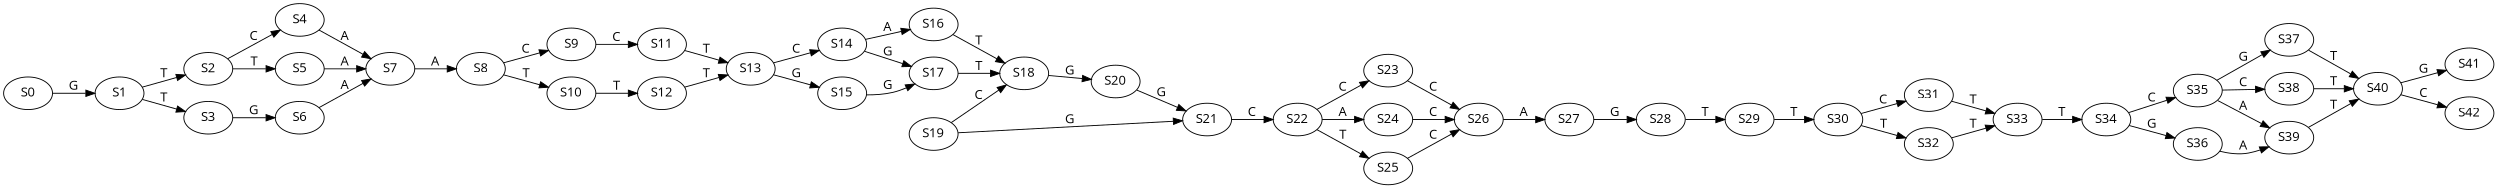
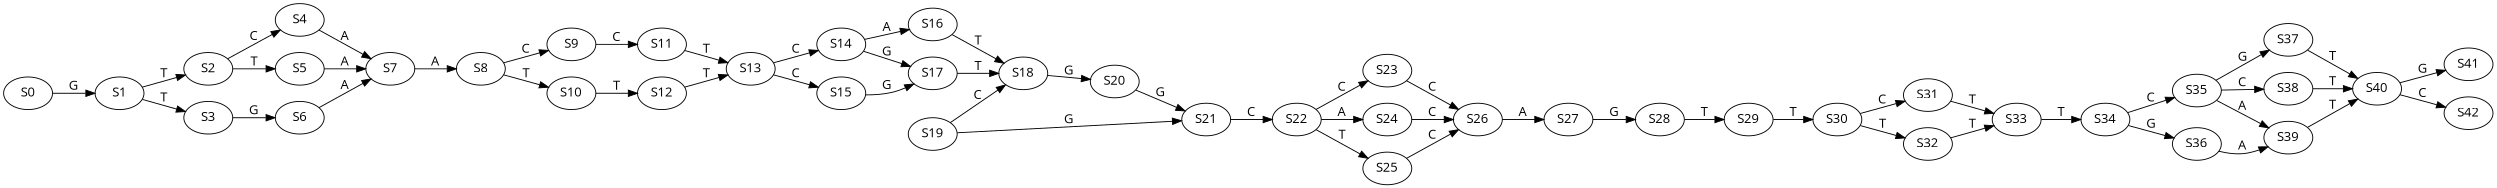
edge "S13" -> "S15": label "G" -> "C"
